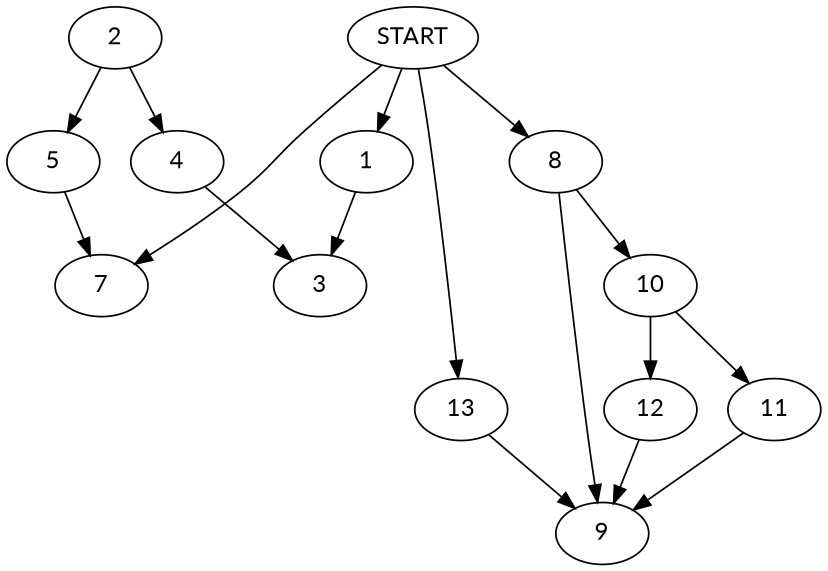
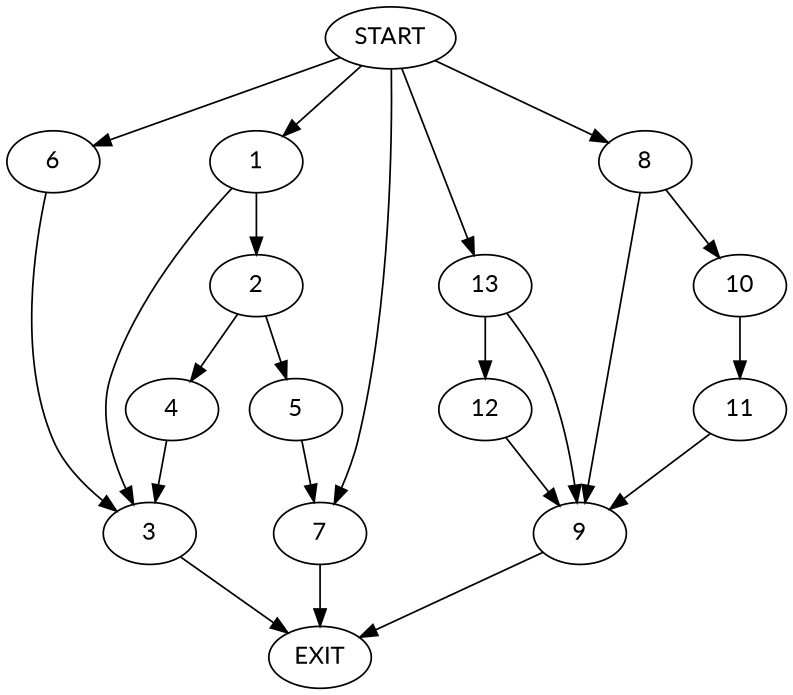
node "6": added
edge "1" -> "2": added
edge "10" -> "12": now "13" -> "12"
node "EXIT": added
